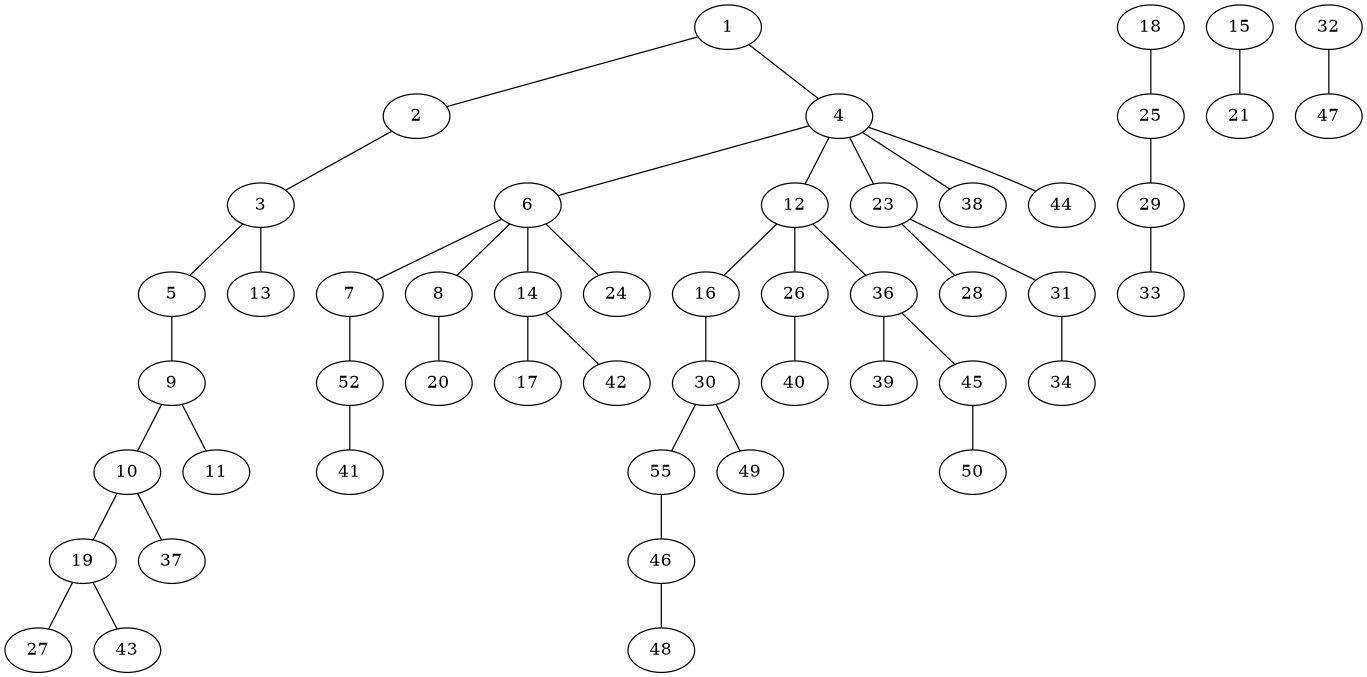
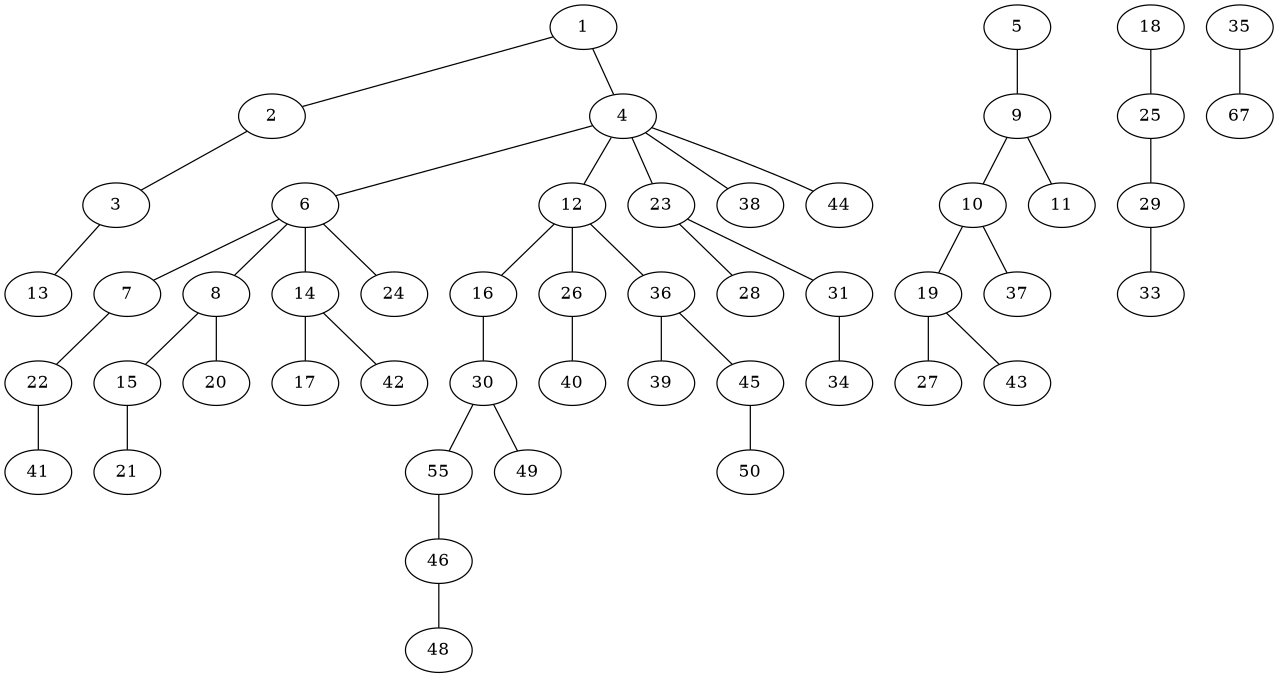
node "32": label "32" -> "35"
node "47": label "47" -> "67"
edge "3" -- "5": removed
edge "8" -- "15": added
node "52": label "52" -> "22"
